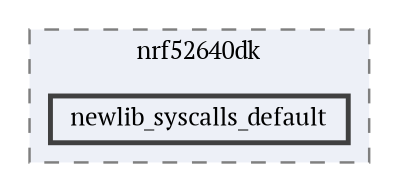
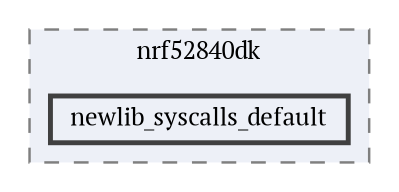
cluster "nrf52640dk": label "nrf52640dk" -> "nrf52840dk"
